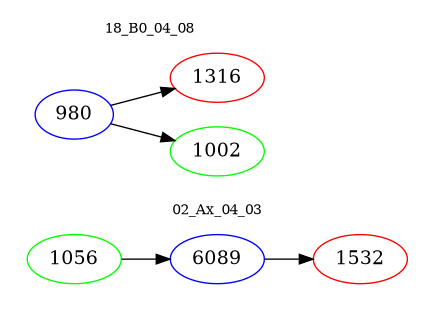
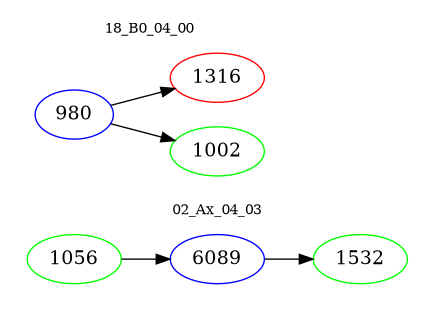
cluster "18_B0_04_08": label "18_B0_04_08" -> "18_B0_04_00"
node "1532": color red -> green
